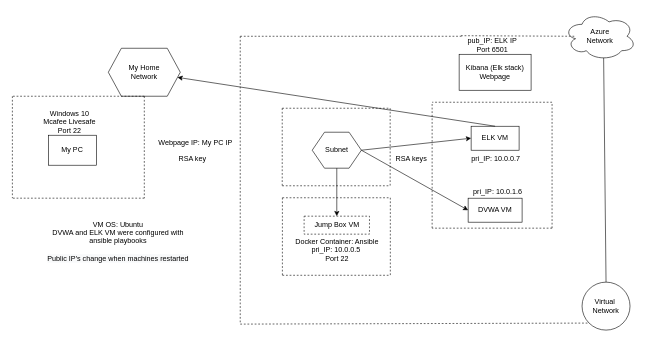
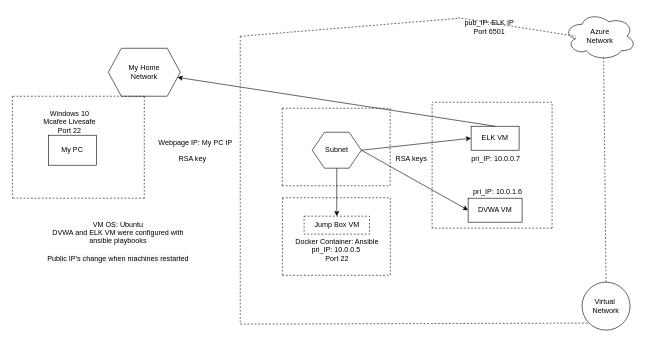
node "pub_IP: ELK IP Port 6501": moved (492, 45) -> (489, 27)
node "Kibana (Elk stack) Webpage": removed
edge "Azure Network" -- "Virtual Network": style solid -> dashed
